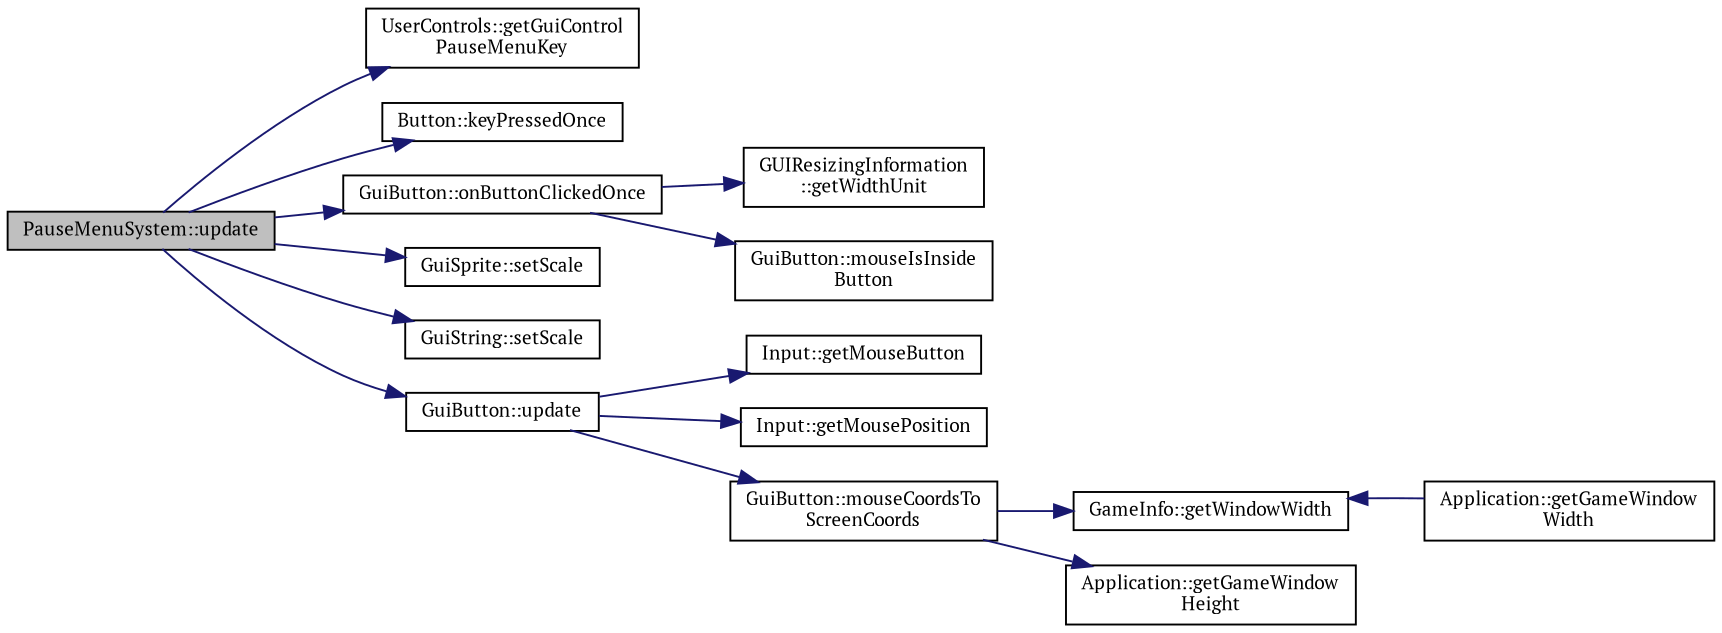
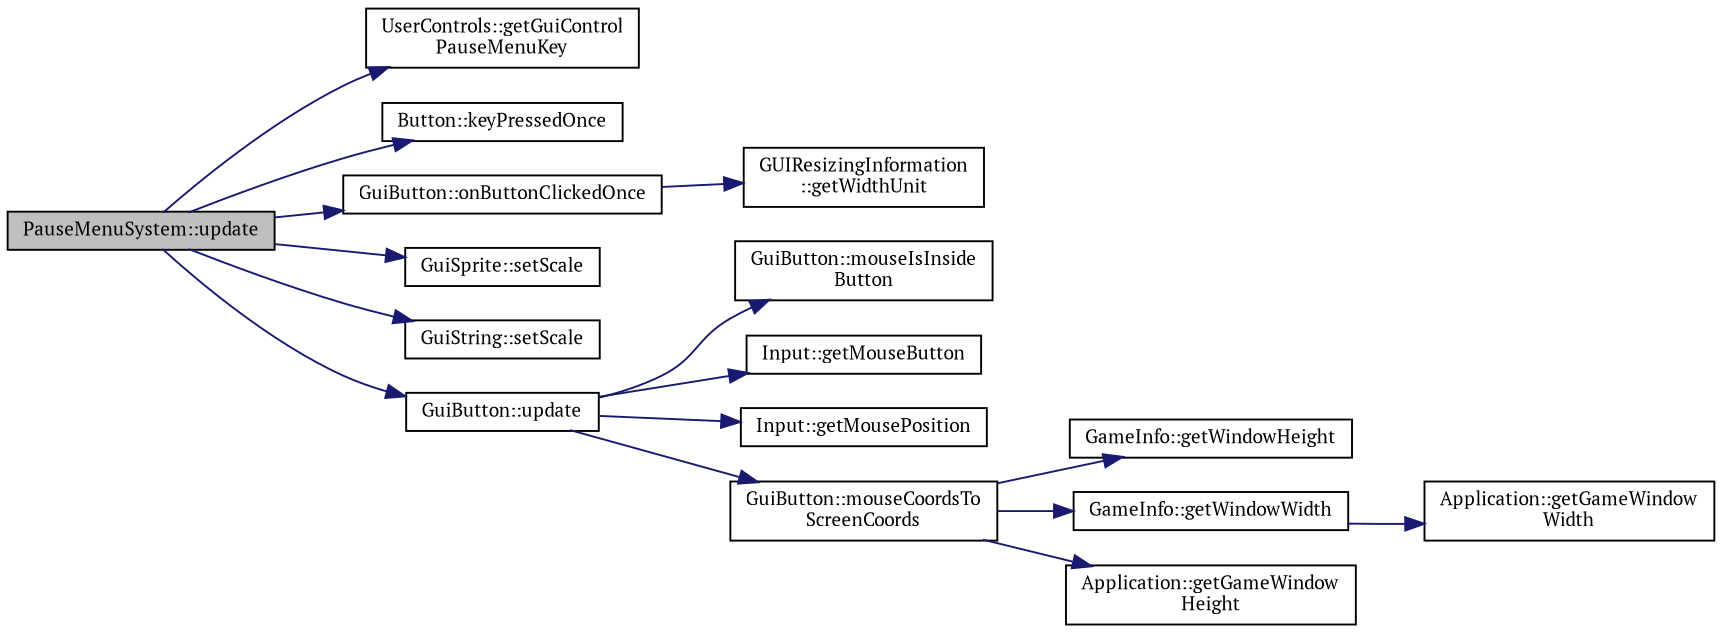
edge "GuiButton::onButtonClickedOnce" -> "GuiButton::mouseIsInside Button": now "GuiButton::update" -> "GuiButton::mouseIsInside Button"
node "GameInfo::getWindowHeight": added
edge "Application::getGameWindow Width" -> "GameInfo::getWindowWidth": reversed
